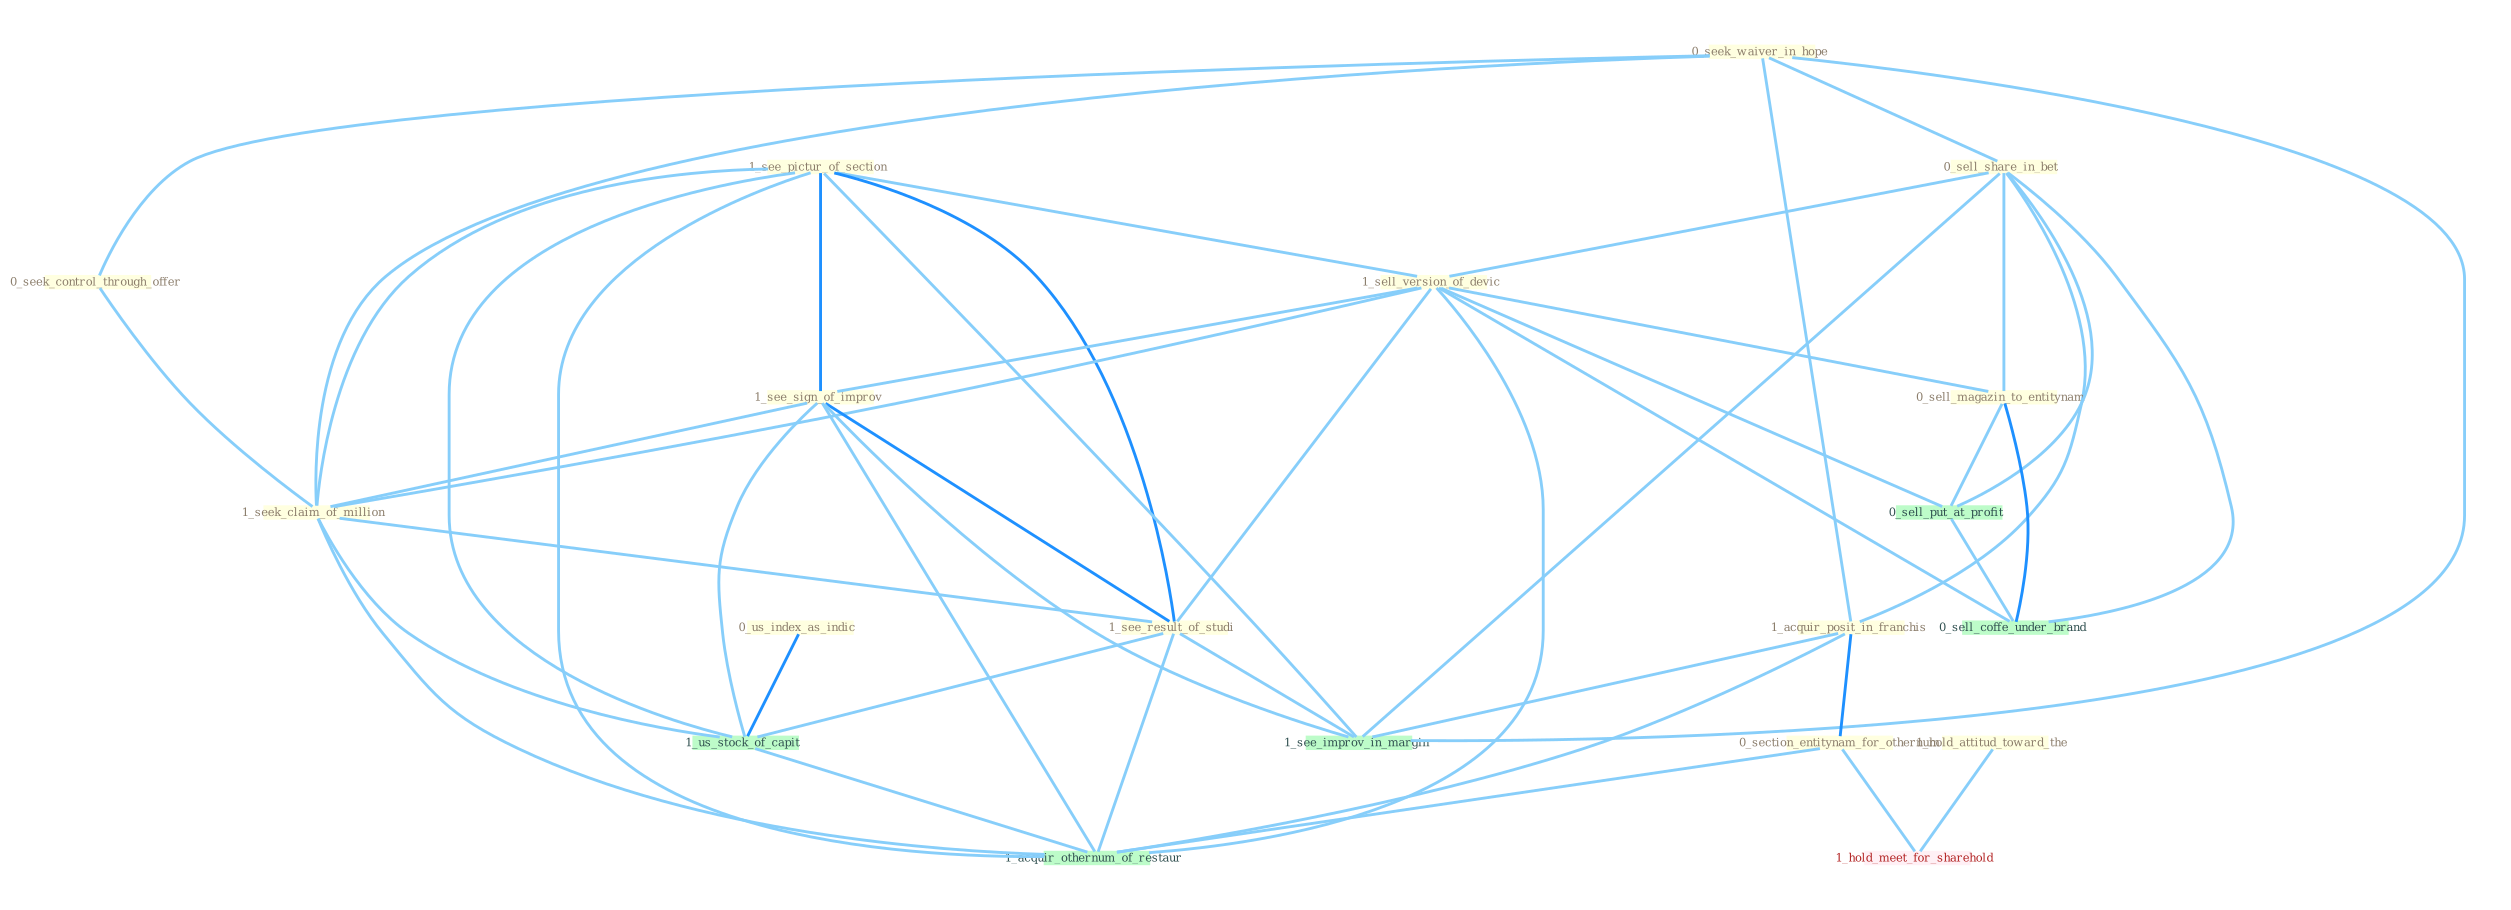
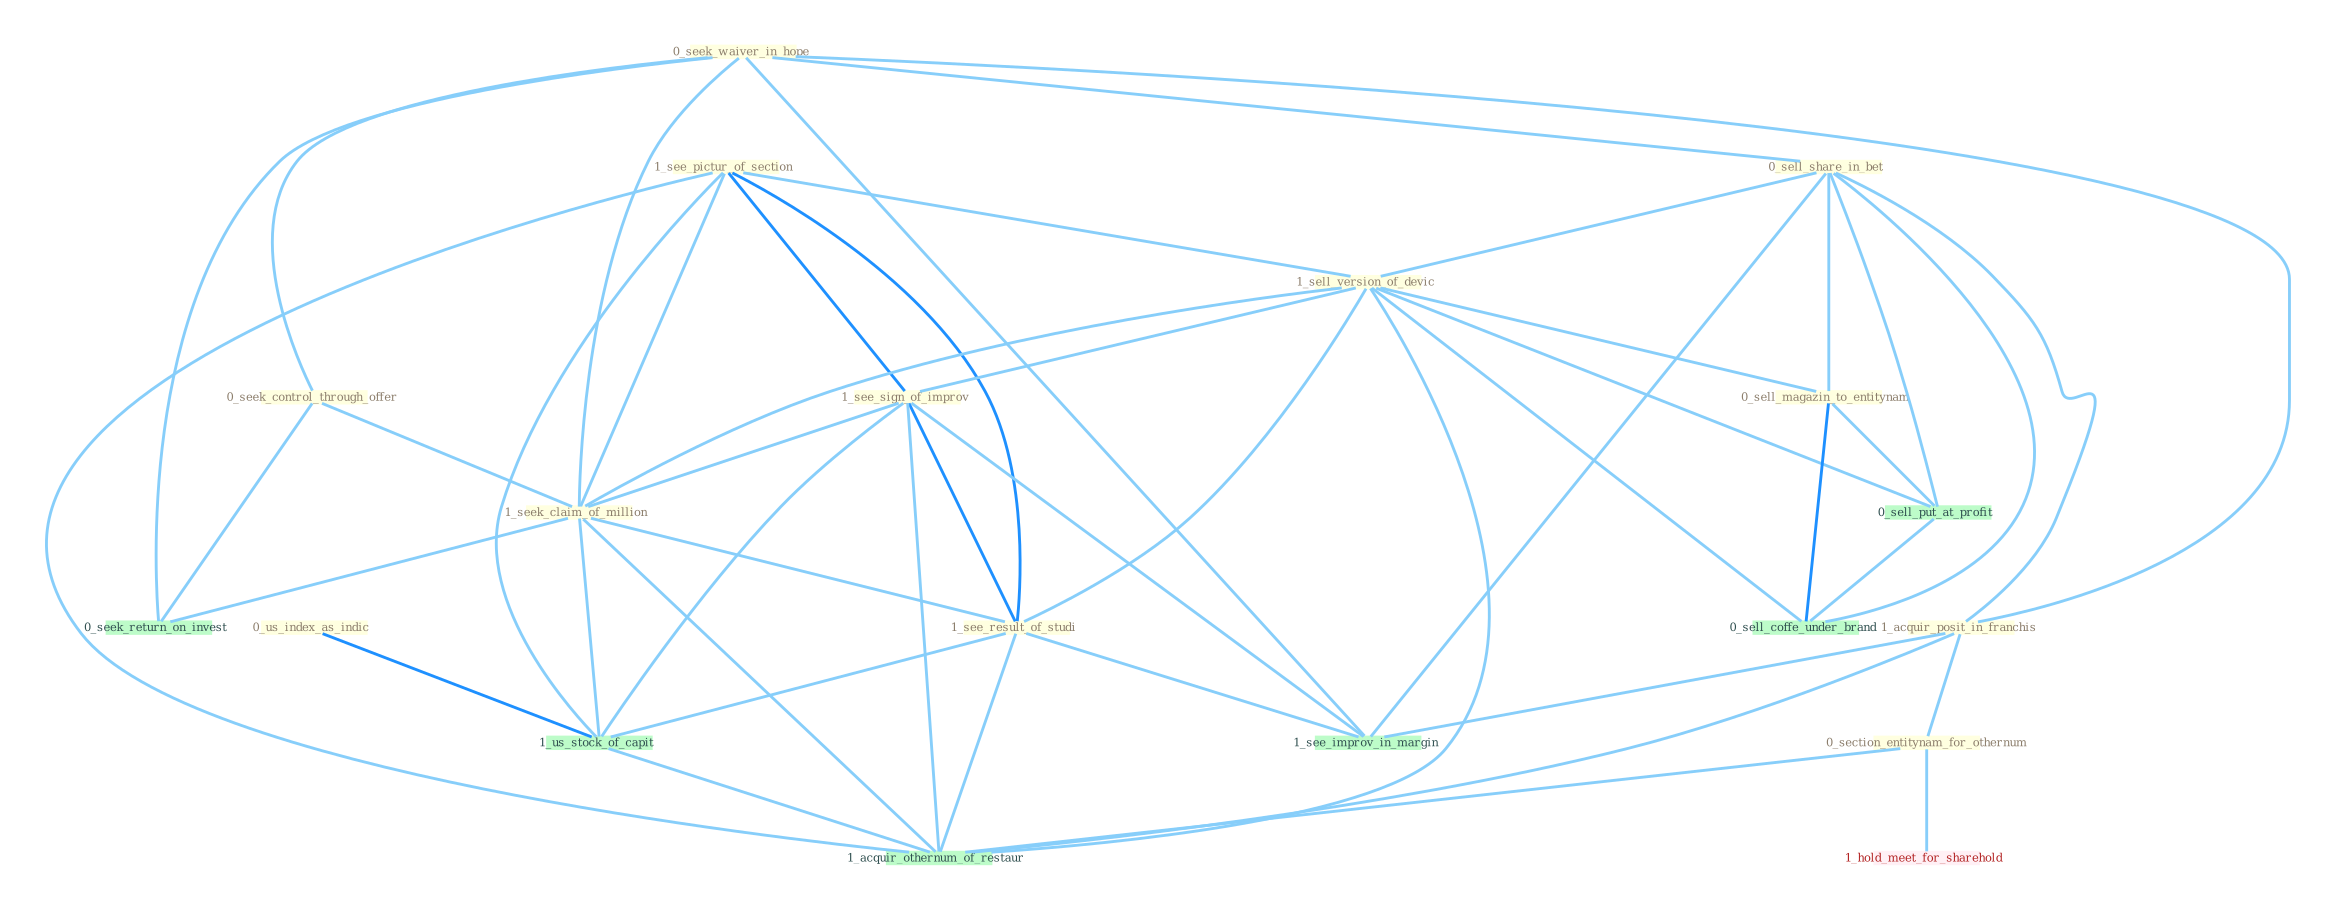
edge "1_see_pictur_of_section" -- "1_see_improv_in_margin": removed
node "0_seek_return_on_invest": added
edge "1_acquir_posit_in_franchis" -- "0_section_entitynam_for_othernum": color #1e90ff -> #87cefa
node "1_hold_attitud_toward_the": removed
